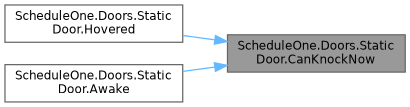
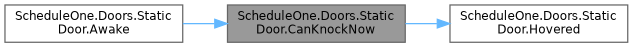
edge "ScheduleOne.Doors.Static Door.Hovered" -> "ScheduleOne.Doors.Static Door.CanKnockNow": reversed
